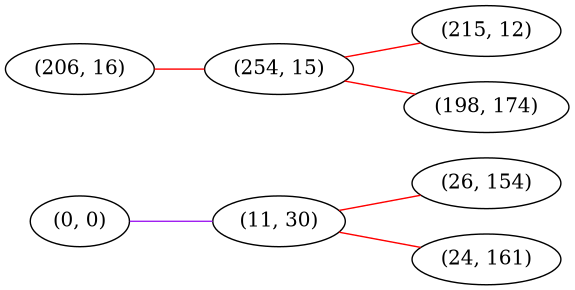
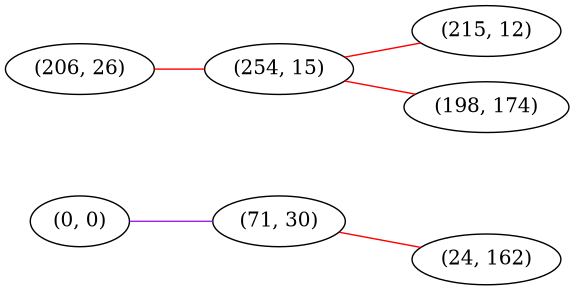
node "(206, 16)": label "(206, 16)" -> "(206, 26)"
node "(26, 154)": removed
node "(11, 30)": label "(11, 30)" -> "(71, 30)"
node "(24, 161)": label "(24, 161)" -> "(24, 162)"
